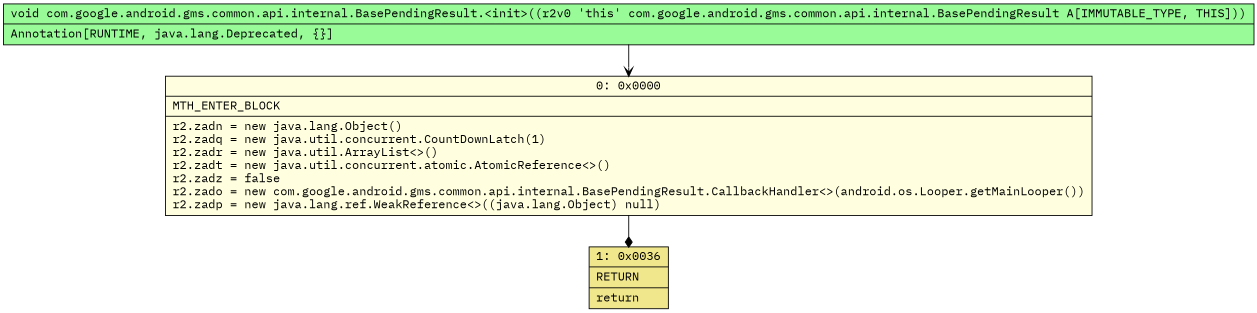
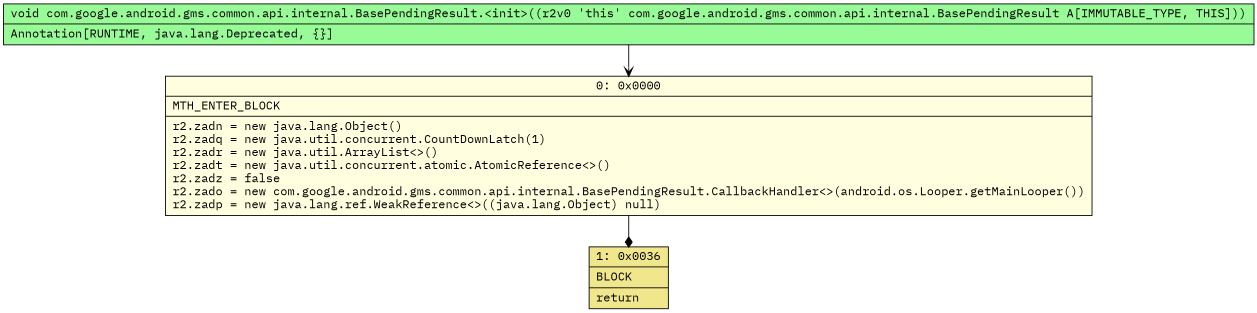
node "1: 0x0036": text "RETURN" -> "BLOCK"
